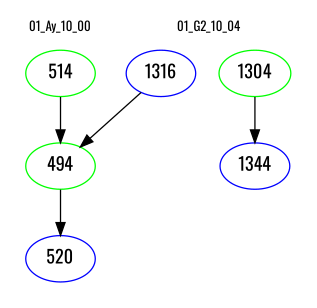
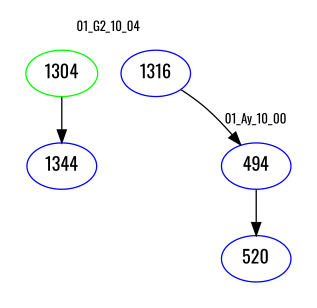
node "514": removed
node "494": color green -> blue
